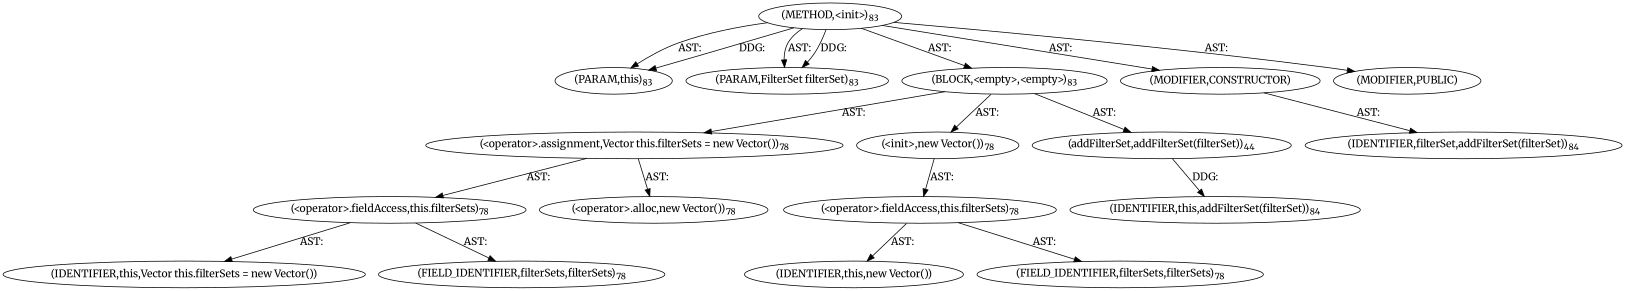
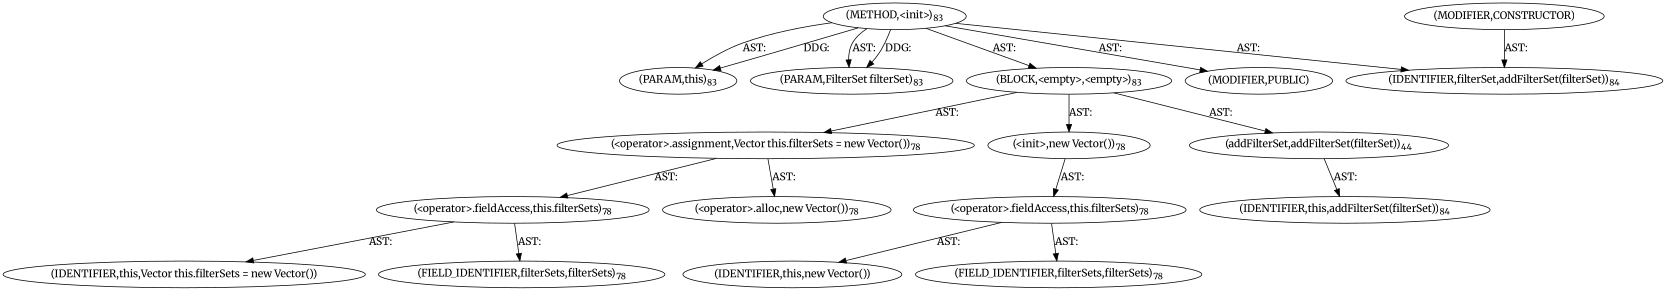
edge "(METHOD,<init>)" -> "(MODIFIER,CONSTRUCTOR)": now "(METHOD,<init>)" -> "(IDENTIFIER,filterSet,addFilterSet(filterSet))"
edge "(addFilterSet,addFilterSet(filterSet))" -> "(IDENTIFIER,this,addFilterSet(filterSet))": label "DDG: " -> "AST: "
